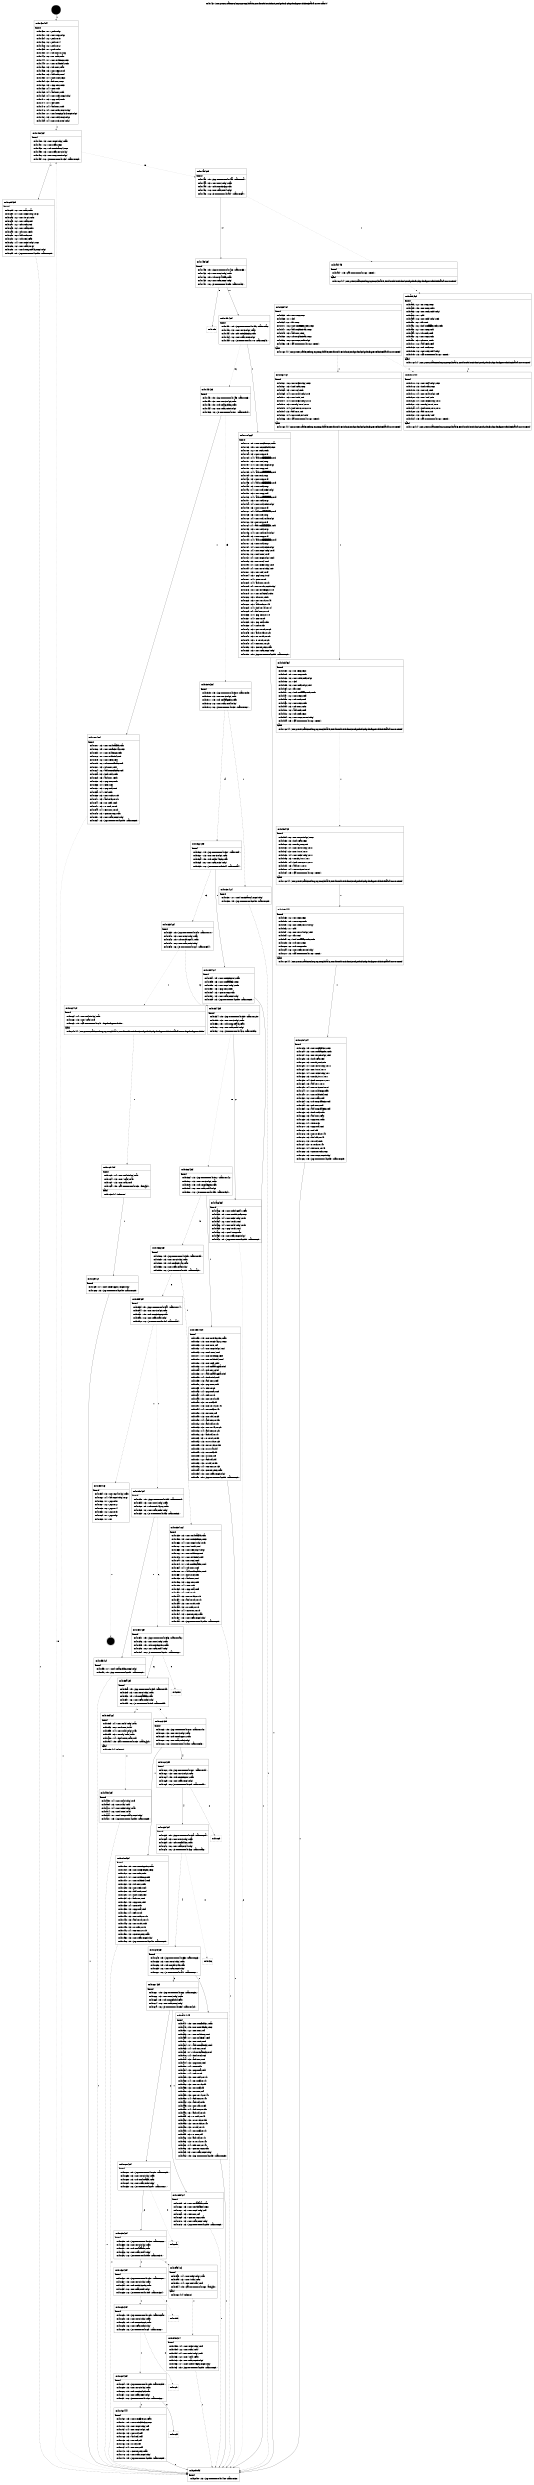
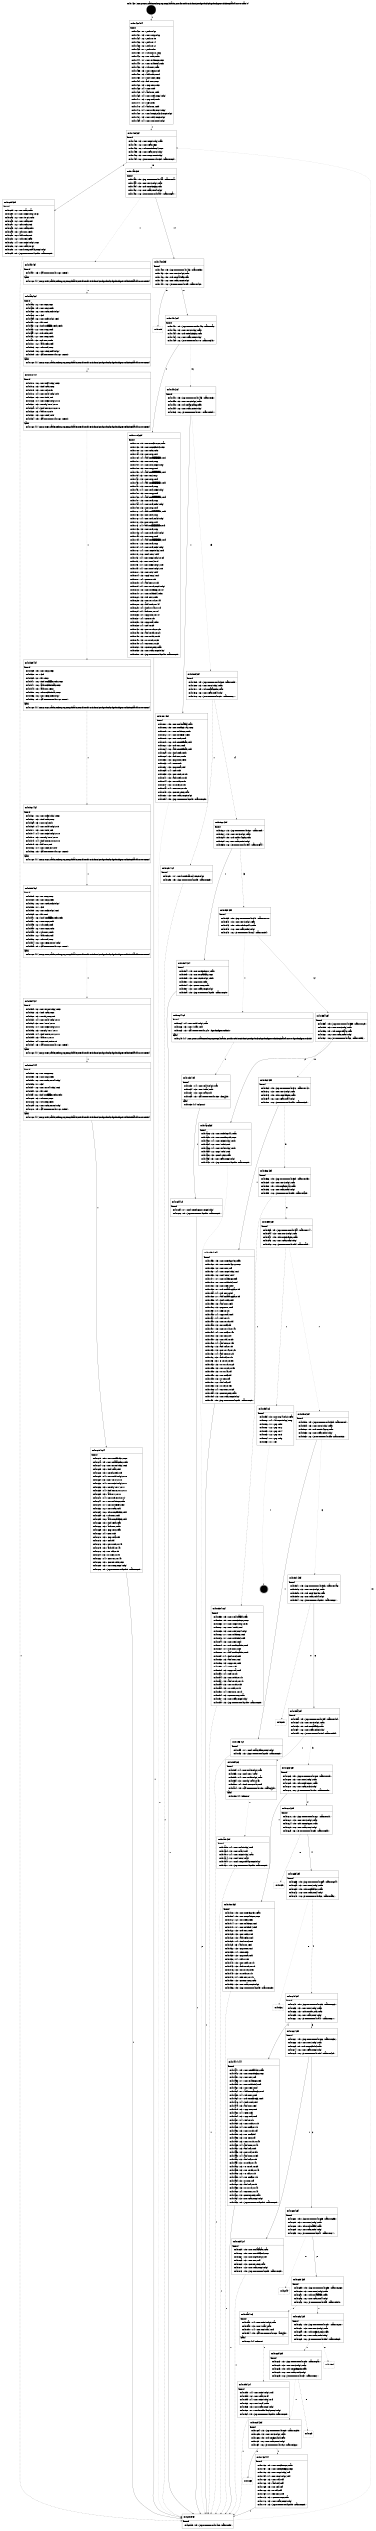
edge "0x401b39 [40]" -> "0x401b10 [41]": reversed
